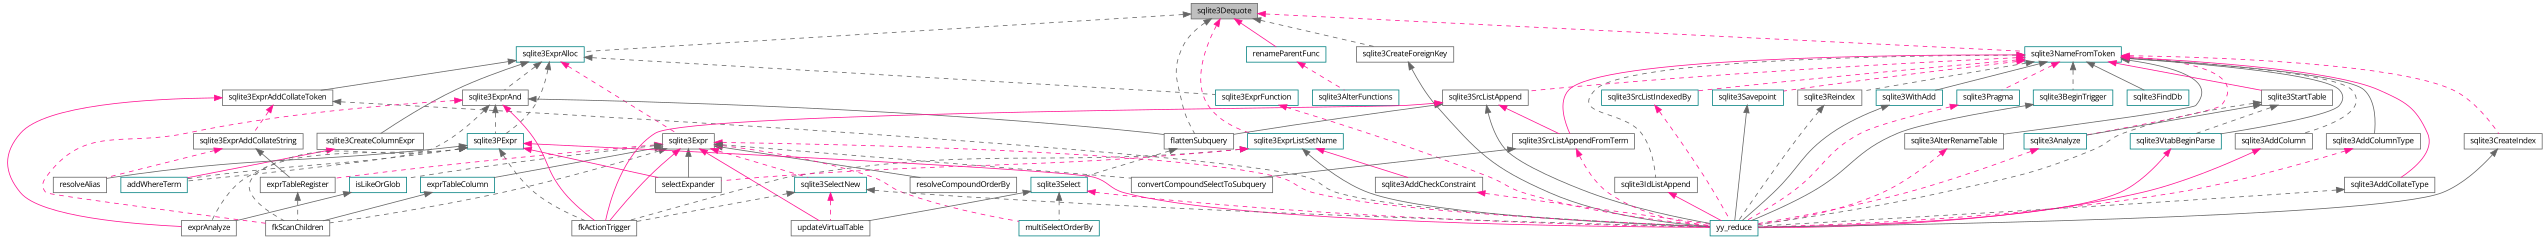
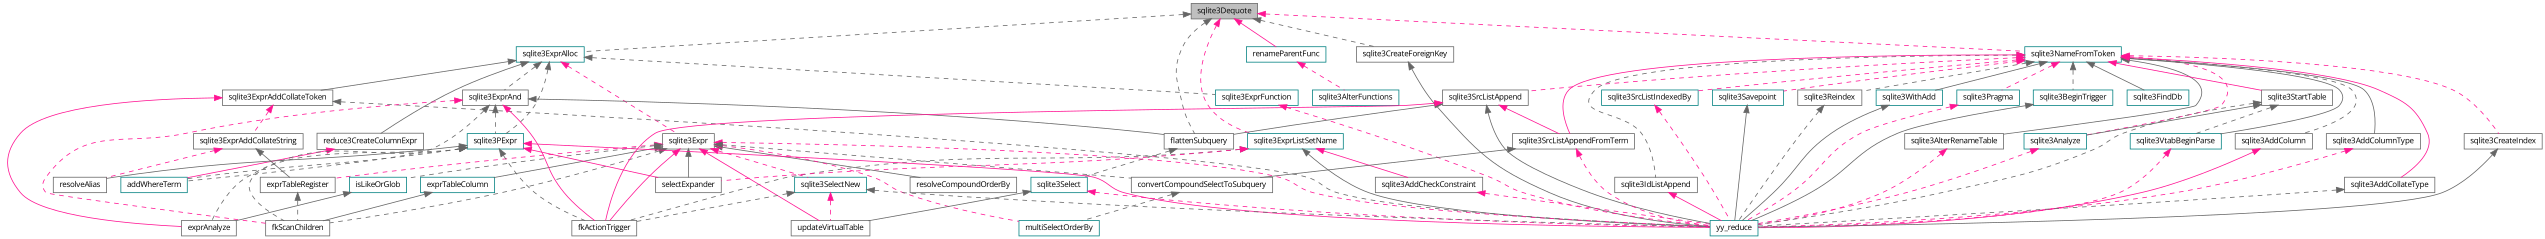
node "sqlite3CreateColumnExpr": label "sqlite3CreateColumnExpr" -> "reduce3CreateColumnExpr"
edge "multiSelectOrderBy" -> "sqlite3Select": now "multiSelectOrderBy" -> "convertCompoundSelectToSubquery"
edge "yy_reduce" -> "sqlite3VtabBeginParse": style solid -> dashed
